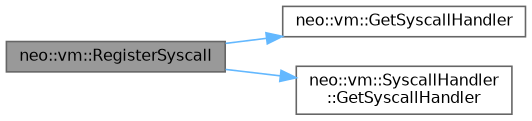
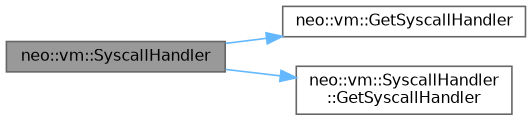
node "neo::vm::RegisterSyscall": label "neo::vm::RegisterSyscall" -> "neo::vm::SyscallHandler"
